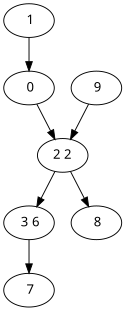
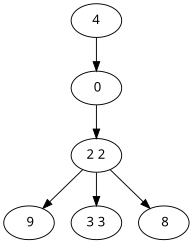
node "1": label "1" -> "4"
edge "9" -> "2 2": reversed
node "3 6": label "3 6" -> "3 3"
node "7": removed
